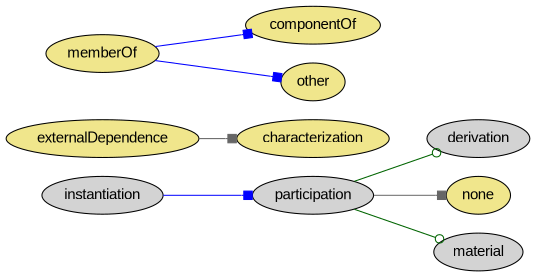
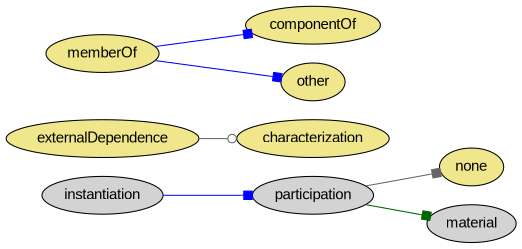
edge "externalDependence" -> "characterization": arrowhead box -> odot
node "derivation": removed
edge "participation" -> "material": arrowhead odot -> box
